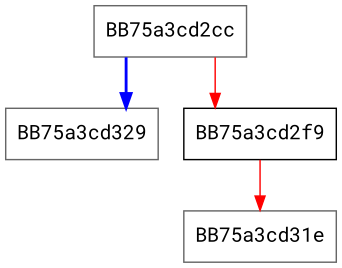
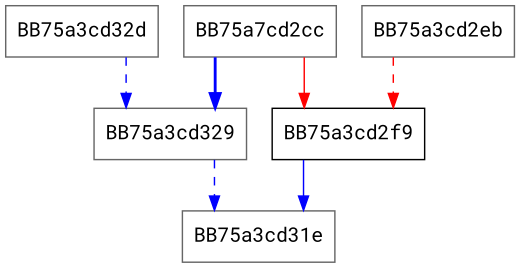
node "BB75a3cd32d": added
node "BB75a3cd2cc": label "BB75a3cd2cc" -> "BB75a7cd2cc"
node "BB75a3cd2eb": added
edge "BB75a3cd329" -> "BB75a3cd31e": added
edge "BB75a3cd2f9" -> "BB75a3cd31e": color red -> blue
